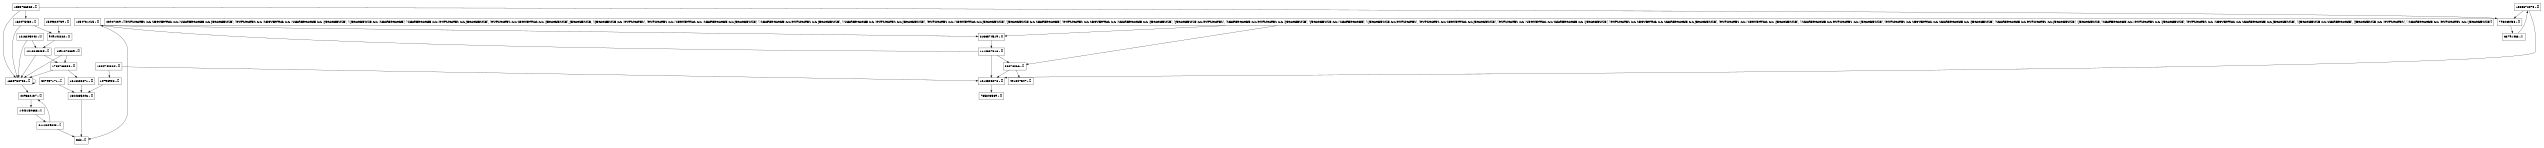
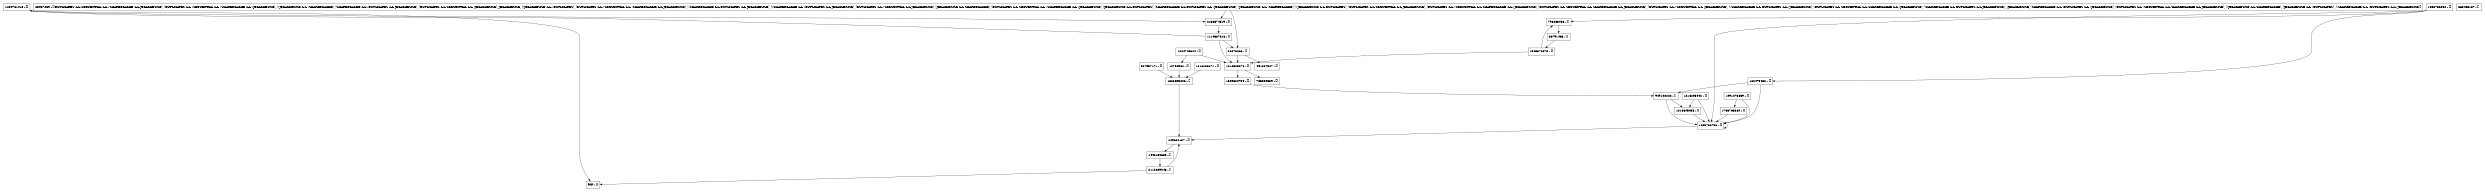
node "365465137 - []": added
edge "1218645435 - []" -> "1733763380 - []": removed
edge "1733763380 - []" -> "1816288671 - []": removed
edge "1012505278 - []" -> "1529320739 - []": added
edge "1322835206 - []" -> "exit - []": now "1322835206 - []" -> "229682137 - []"
edge "949102222 - []" -> "1685730736 - []": added
